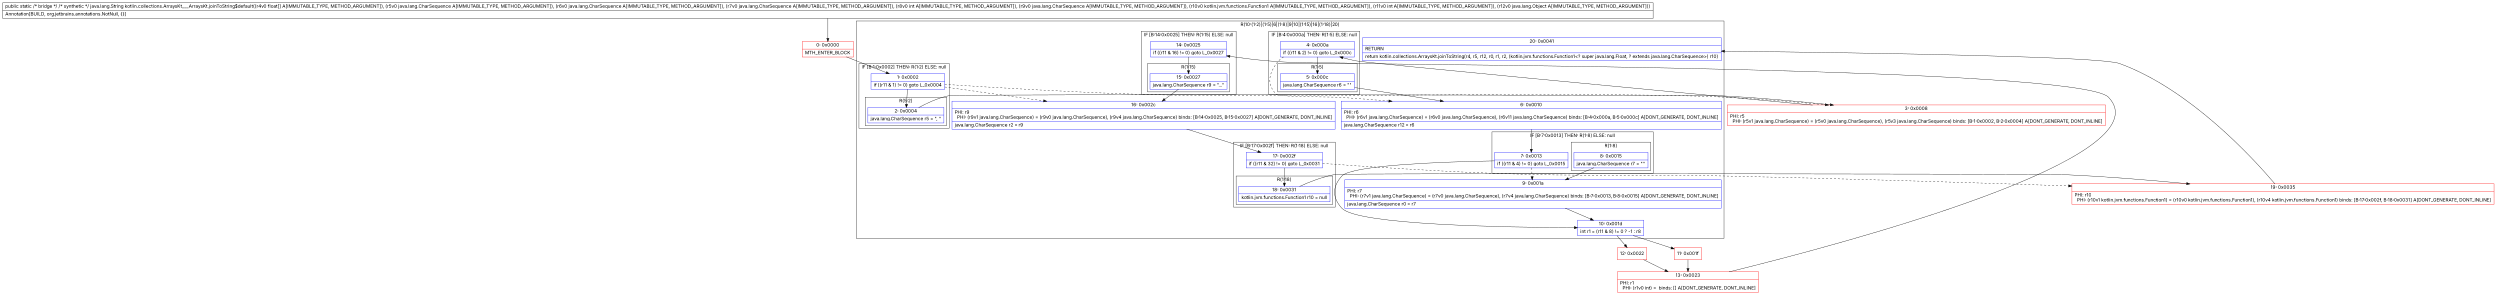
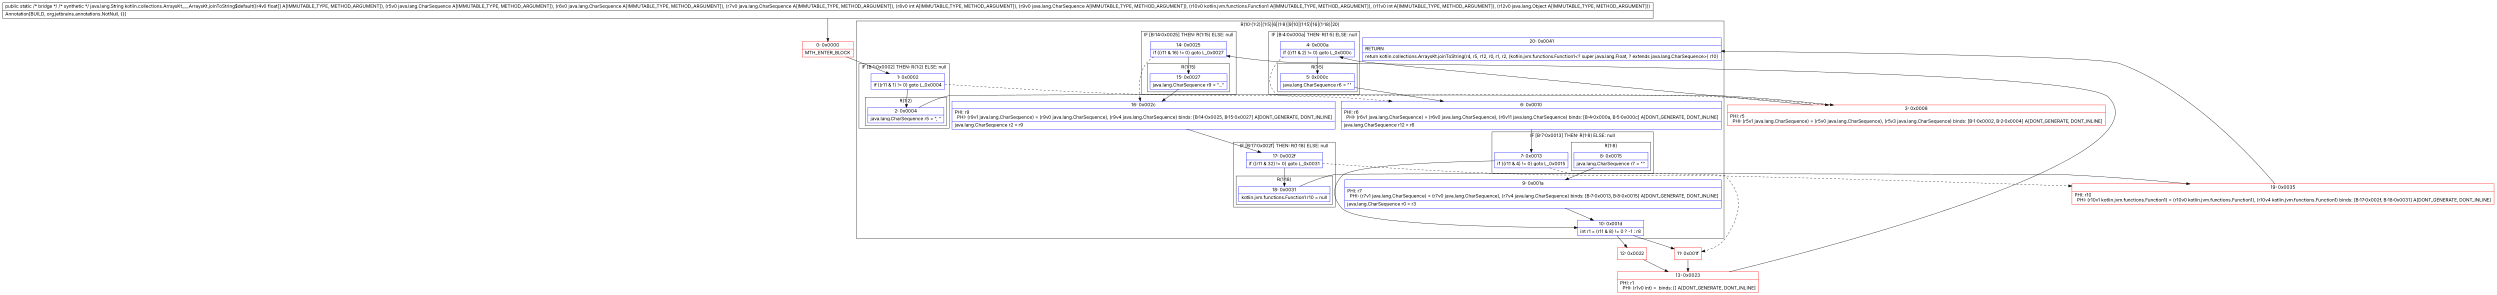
edge "1: 0x0002" -> "16: 0x002c": now "14: 0x0025" -> "16: 0x002c"
cluster "R(5:2)": label "R(5:2)" -> "R(1:2)"
edge "7: 0x0013" -> "9: 0x001a": now "7: 0x0013" -> "11: 0x001f"
node "9: 0x001a": text "java.lang.CharSequence r0 = r7" -> "java.lang.CharSequence r0 = r3"
